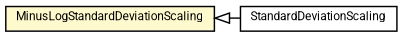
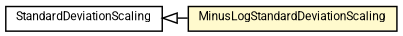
edge "StandardDeviationScaling" -> "MinusLogStandardDeviationScaling": reversed
